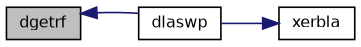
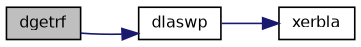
edge "dlaswp" -> "dgetrf": reversed
